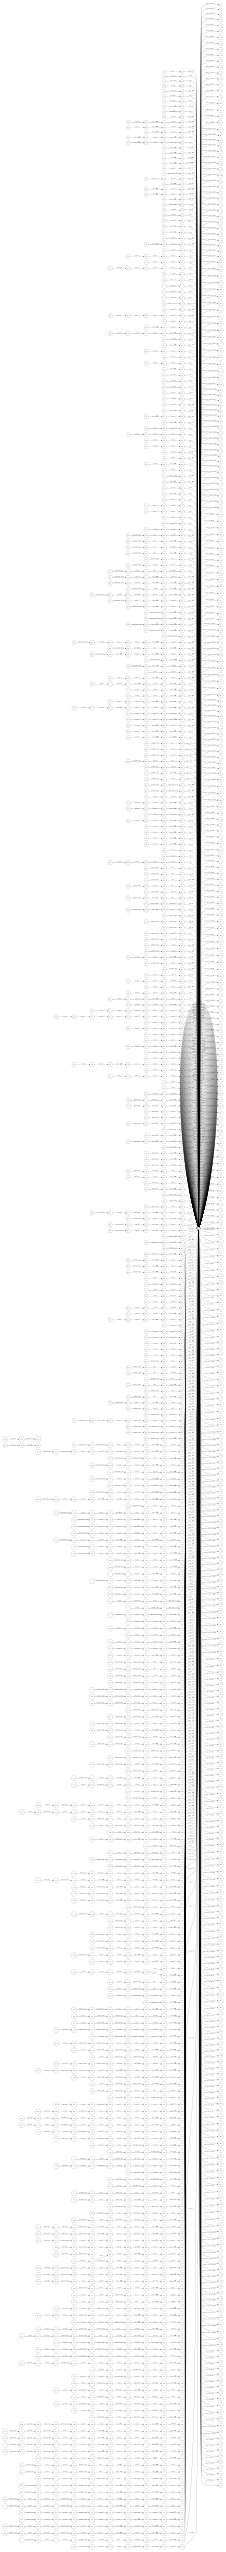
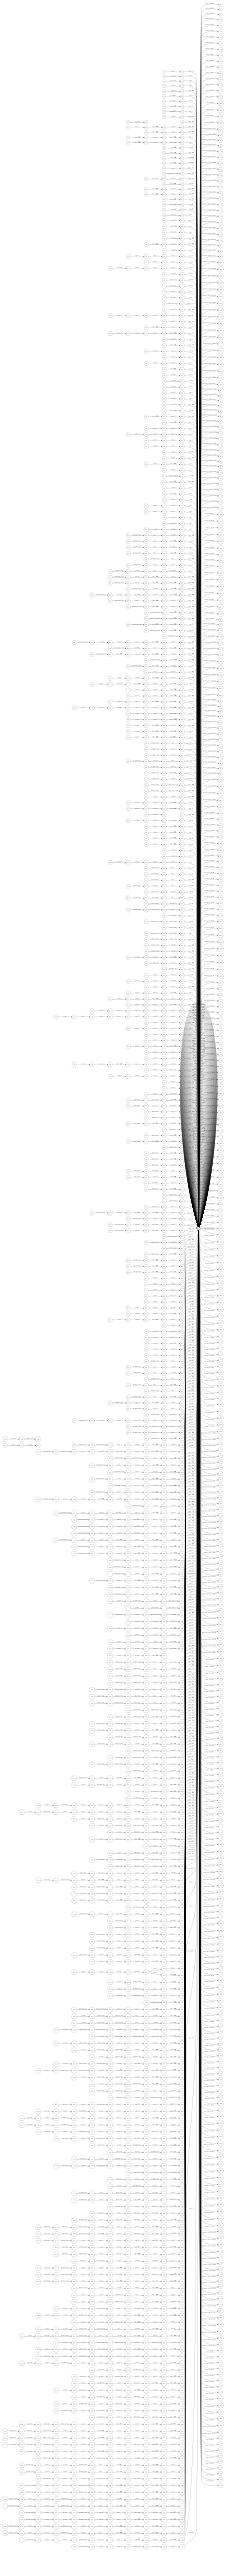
node "34": removed
edge "528" -> "529": removed, label "<eps>:の"
node "1215": removed
edge "1856" -> "1876": now "1875" -> "1876"
node "2063": added
node "2126": removed
